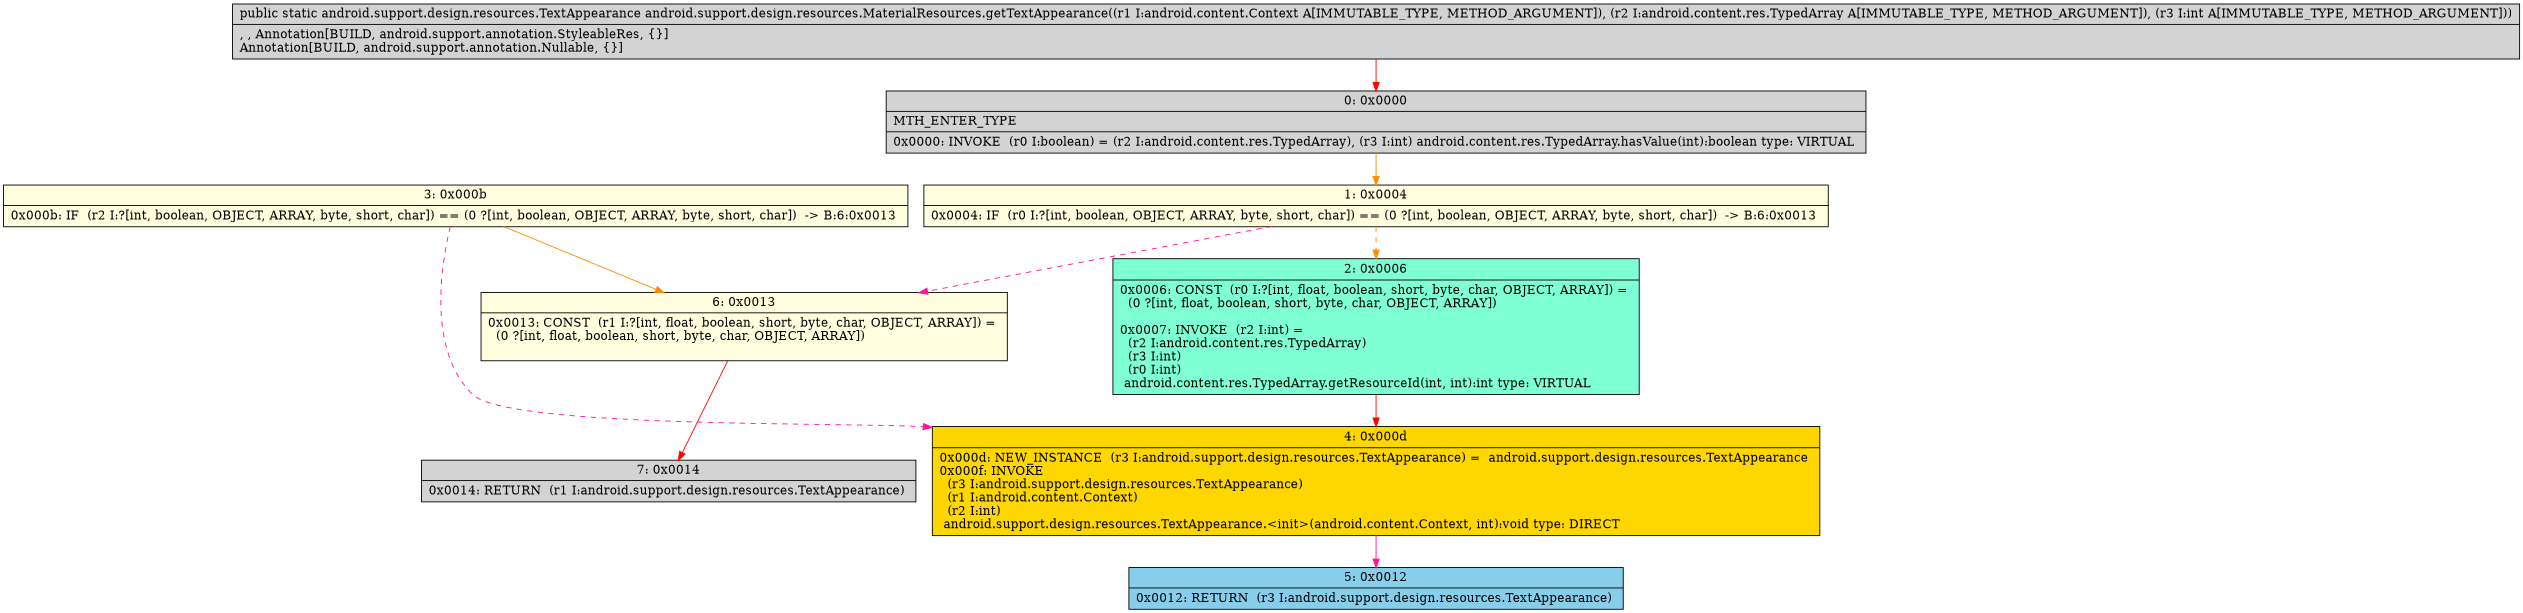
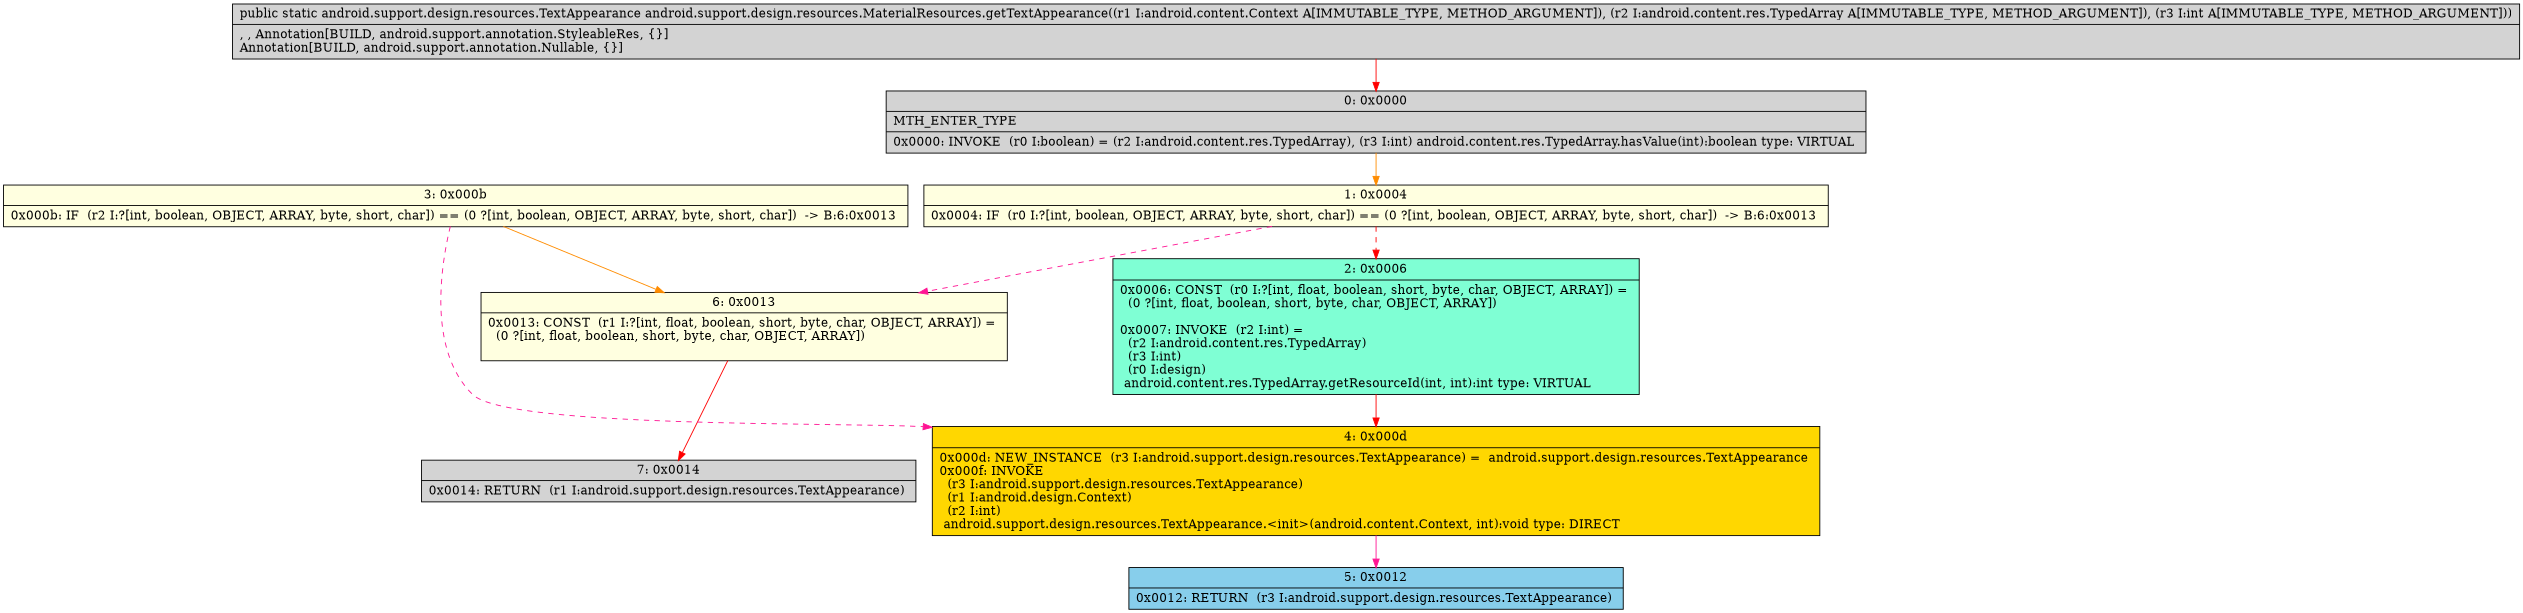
edge "1: 0x0004" -> "2: 0x0006": color darkorange -> red
node "2: 0x0006": text "(r0 I:int)" -> "(r0 I:design)"
node "4: 0x000d": text "(r1 I:android.content.Context)" -> "(r1 I:android.design.Context)"
